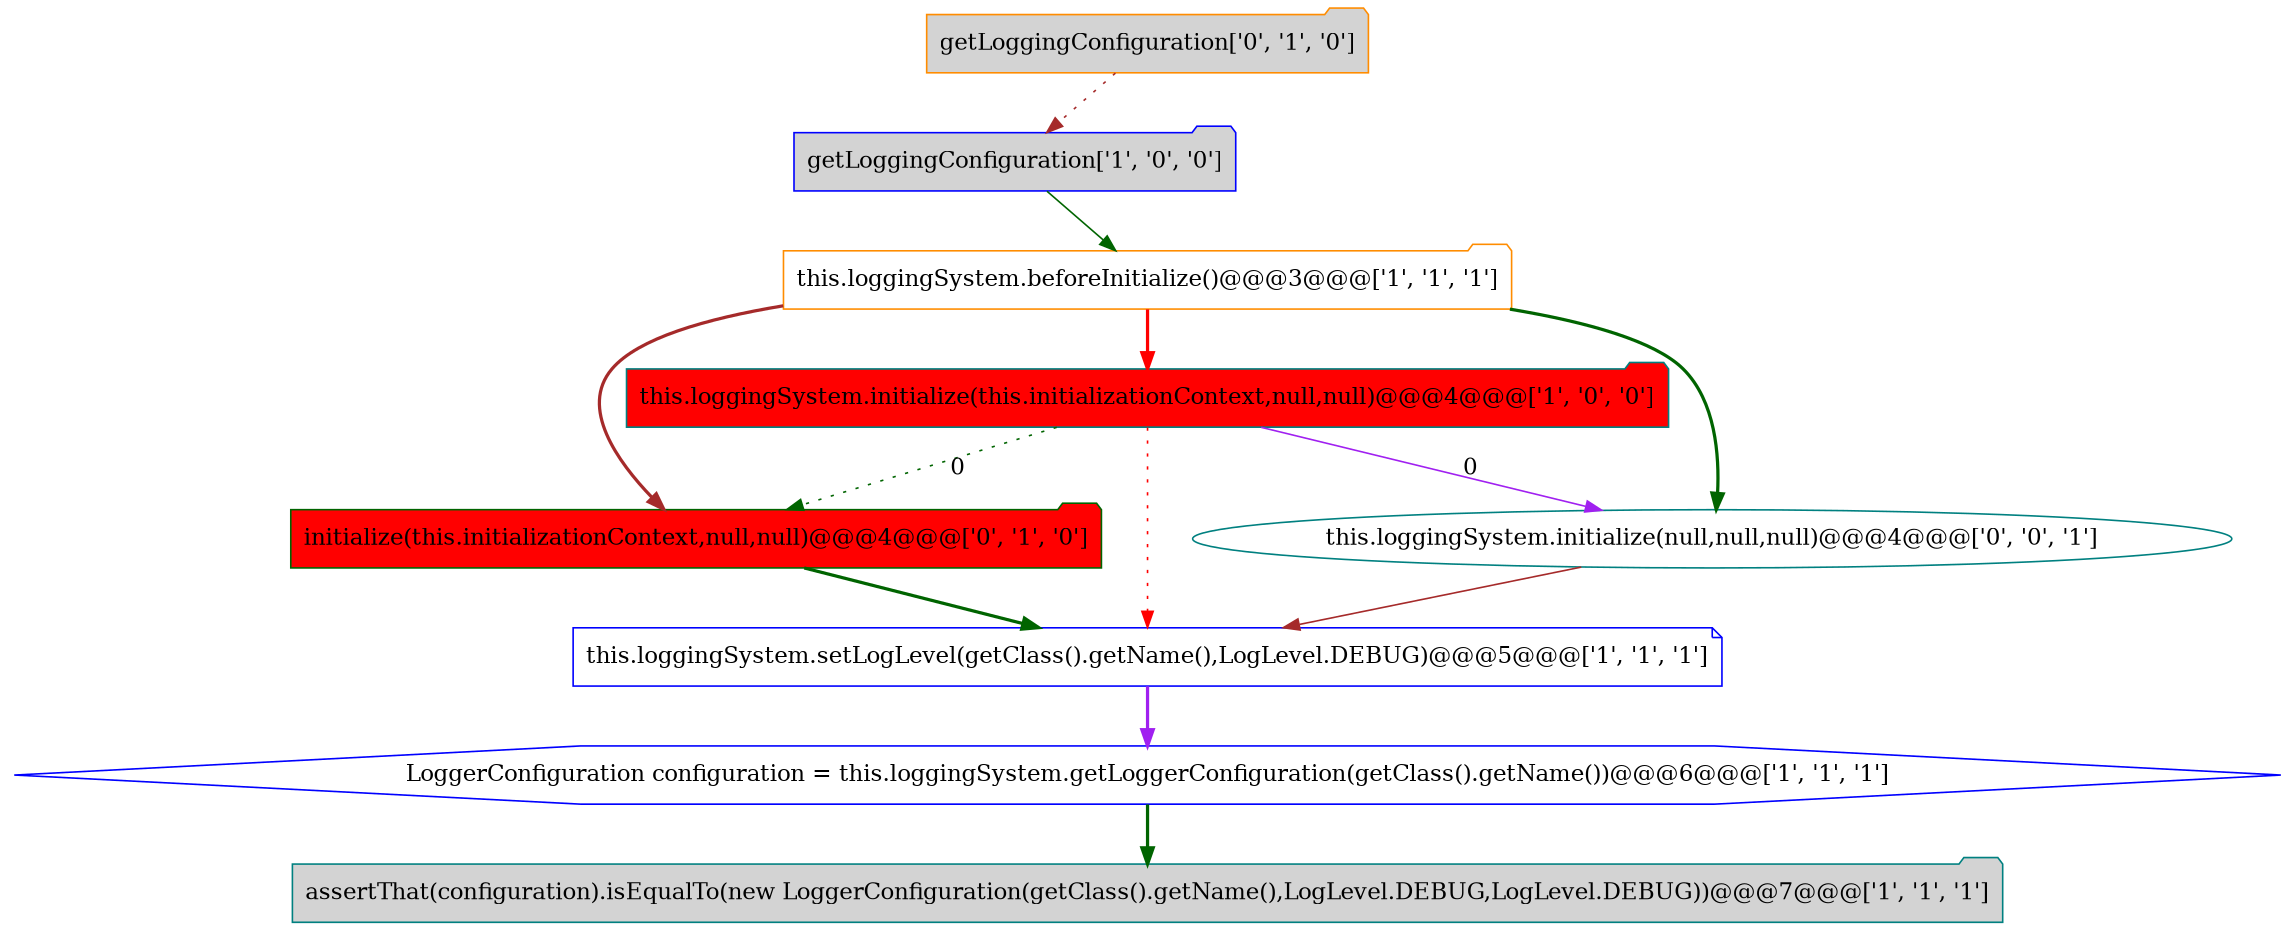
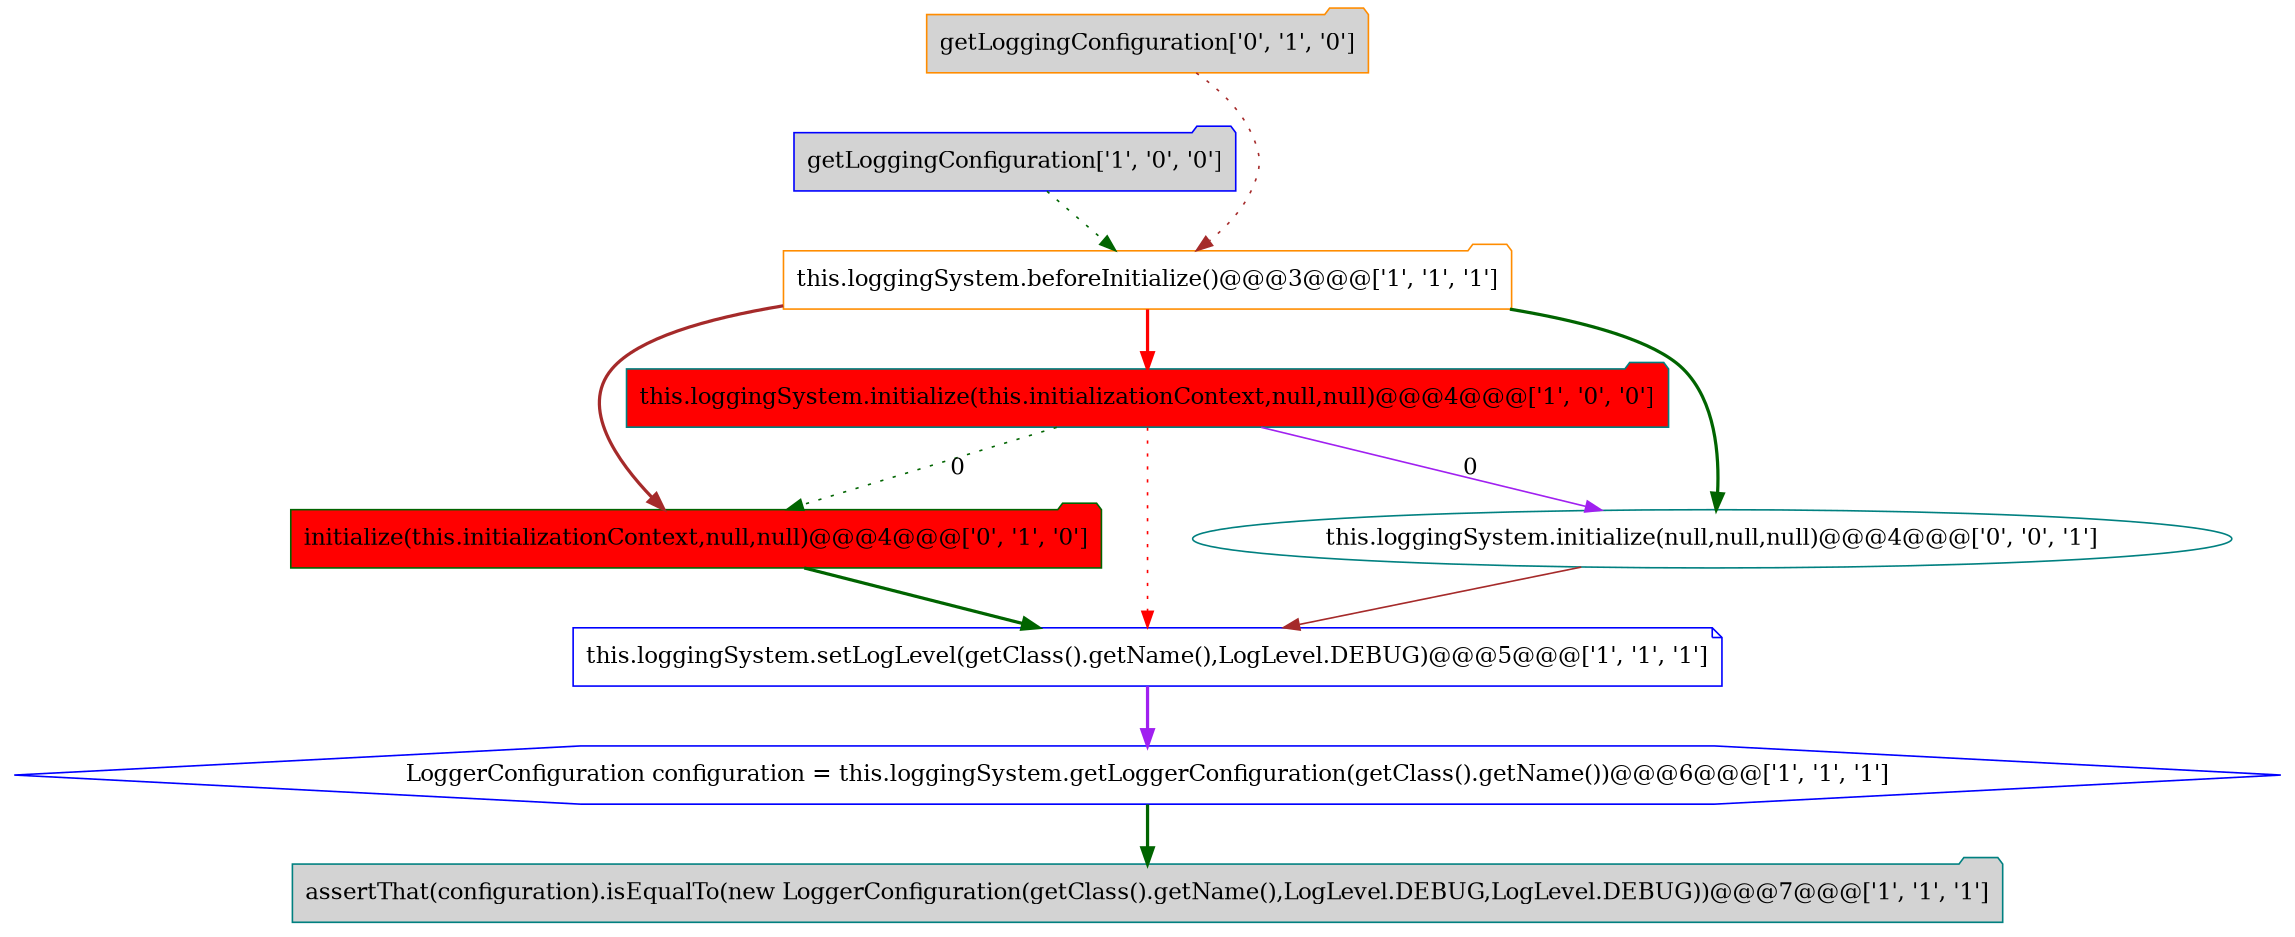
edge "getLoggingConfiguration['0', '1', '0']" -> "getLoggingConfiguration['1', '0', '0']": now "getLoggingConfiguration['0', '1', '0']" -> "this.loggingSystem.beforeInitialize()@@@3@@@['1', '1', '1']"
edge "getLoggingConfiguration['1', '0', '0']" -> "this.loggingSystem.beforeInitialize()@@@3@@@['1', '1', '1']": style solid -> dotted
